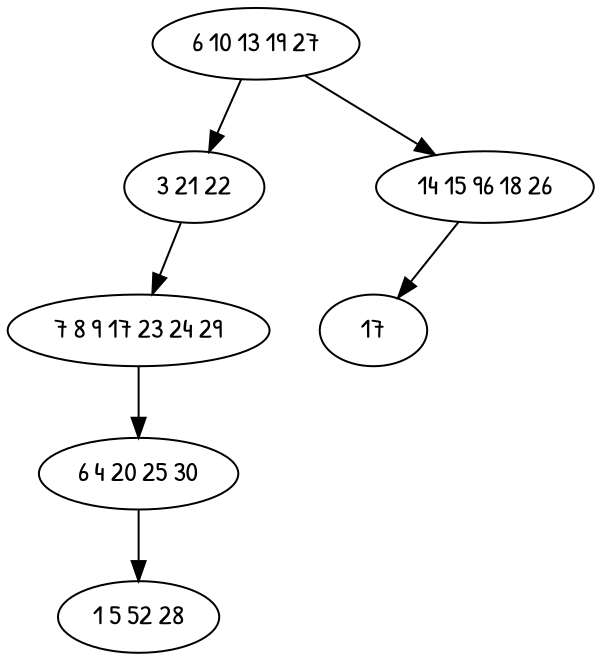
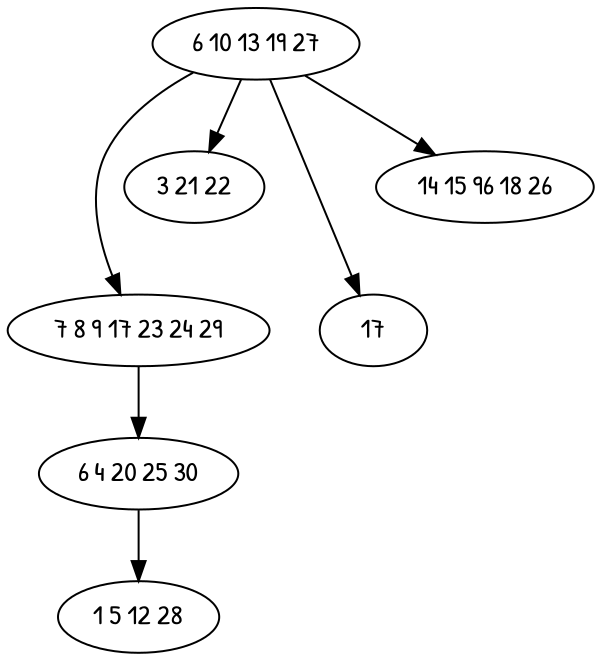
edge "3 21 22" -> "7 8 9 17 23 24 29": now "6 10 13 19 27" -> "7 8 9 17 23 24 29"
edge "14 15 96 18 26" -> "17": now "6 10 13 19 27" -> "17"
node "1 5 52 28": label "1 5 52 28" -> "1 5 12 28"
